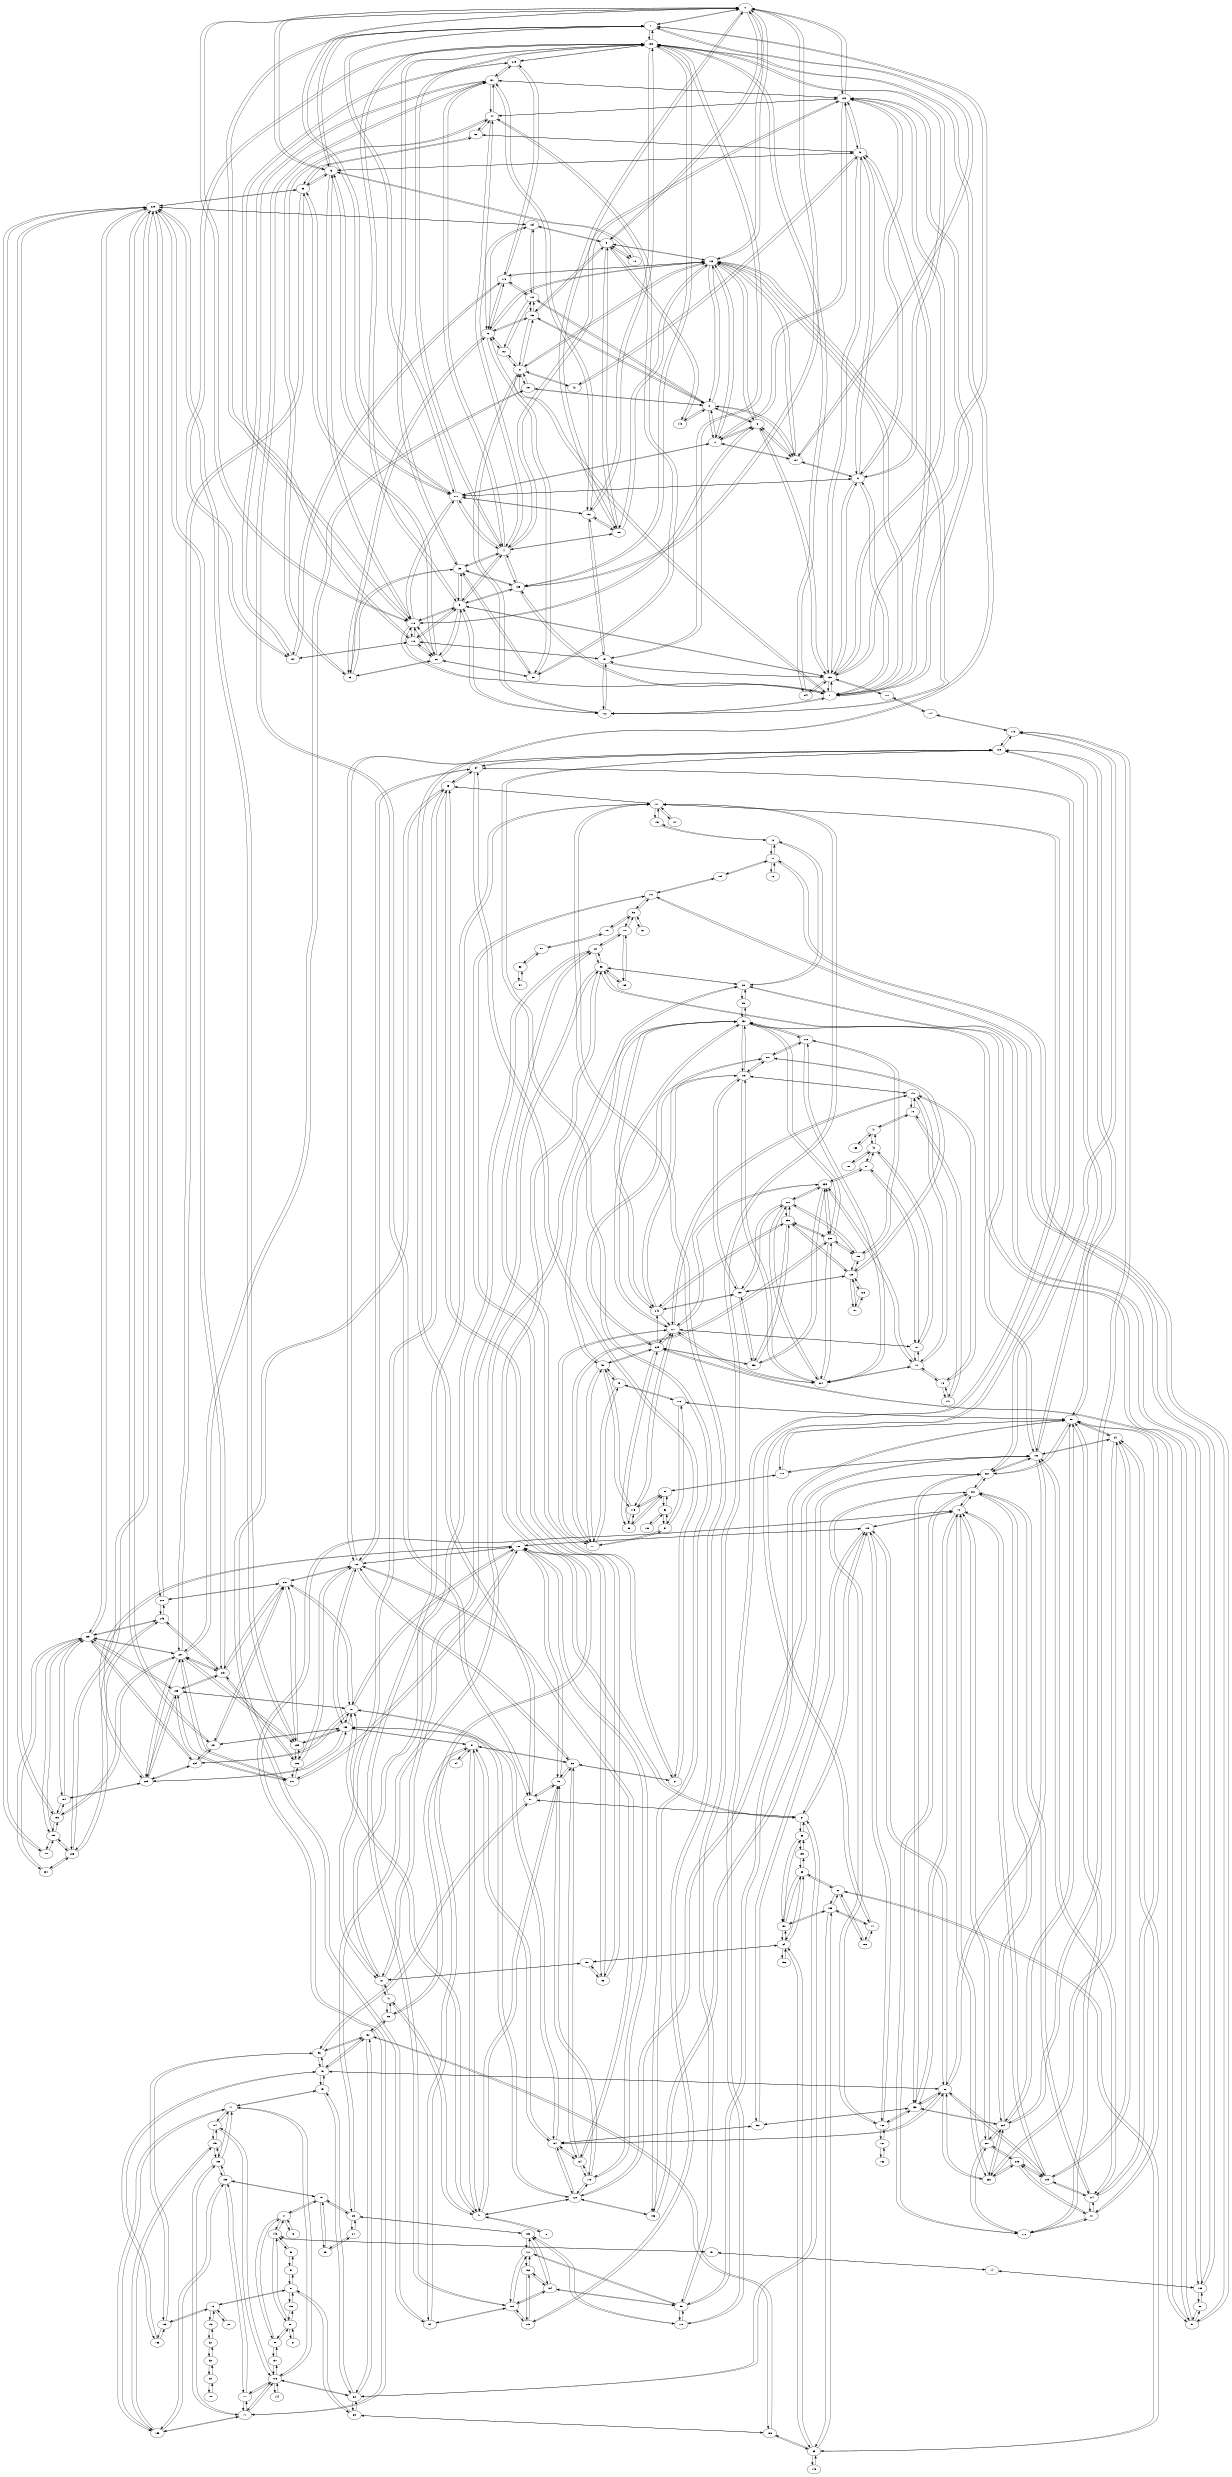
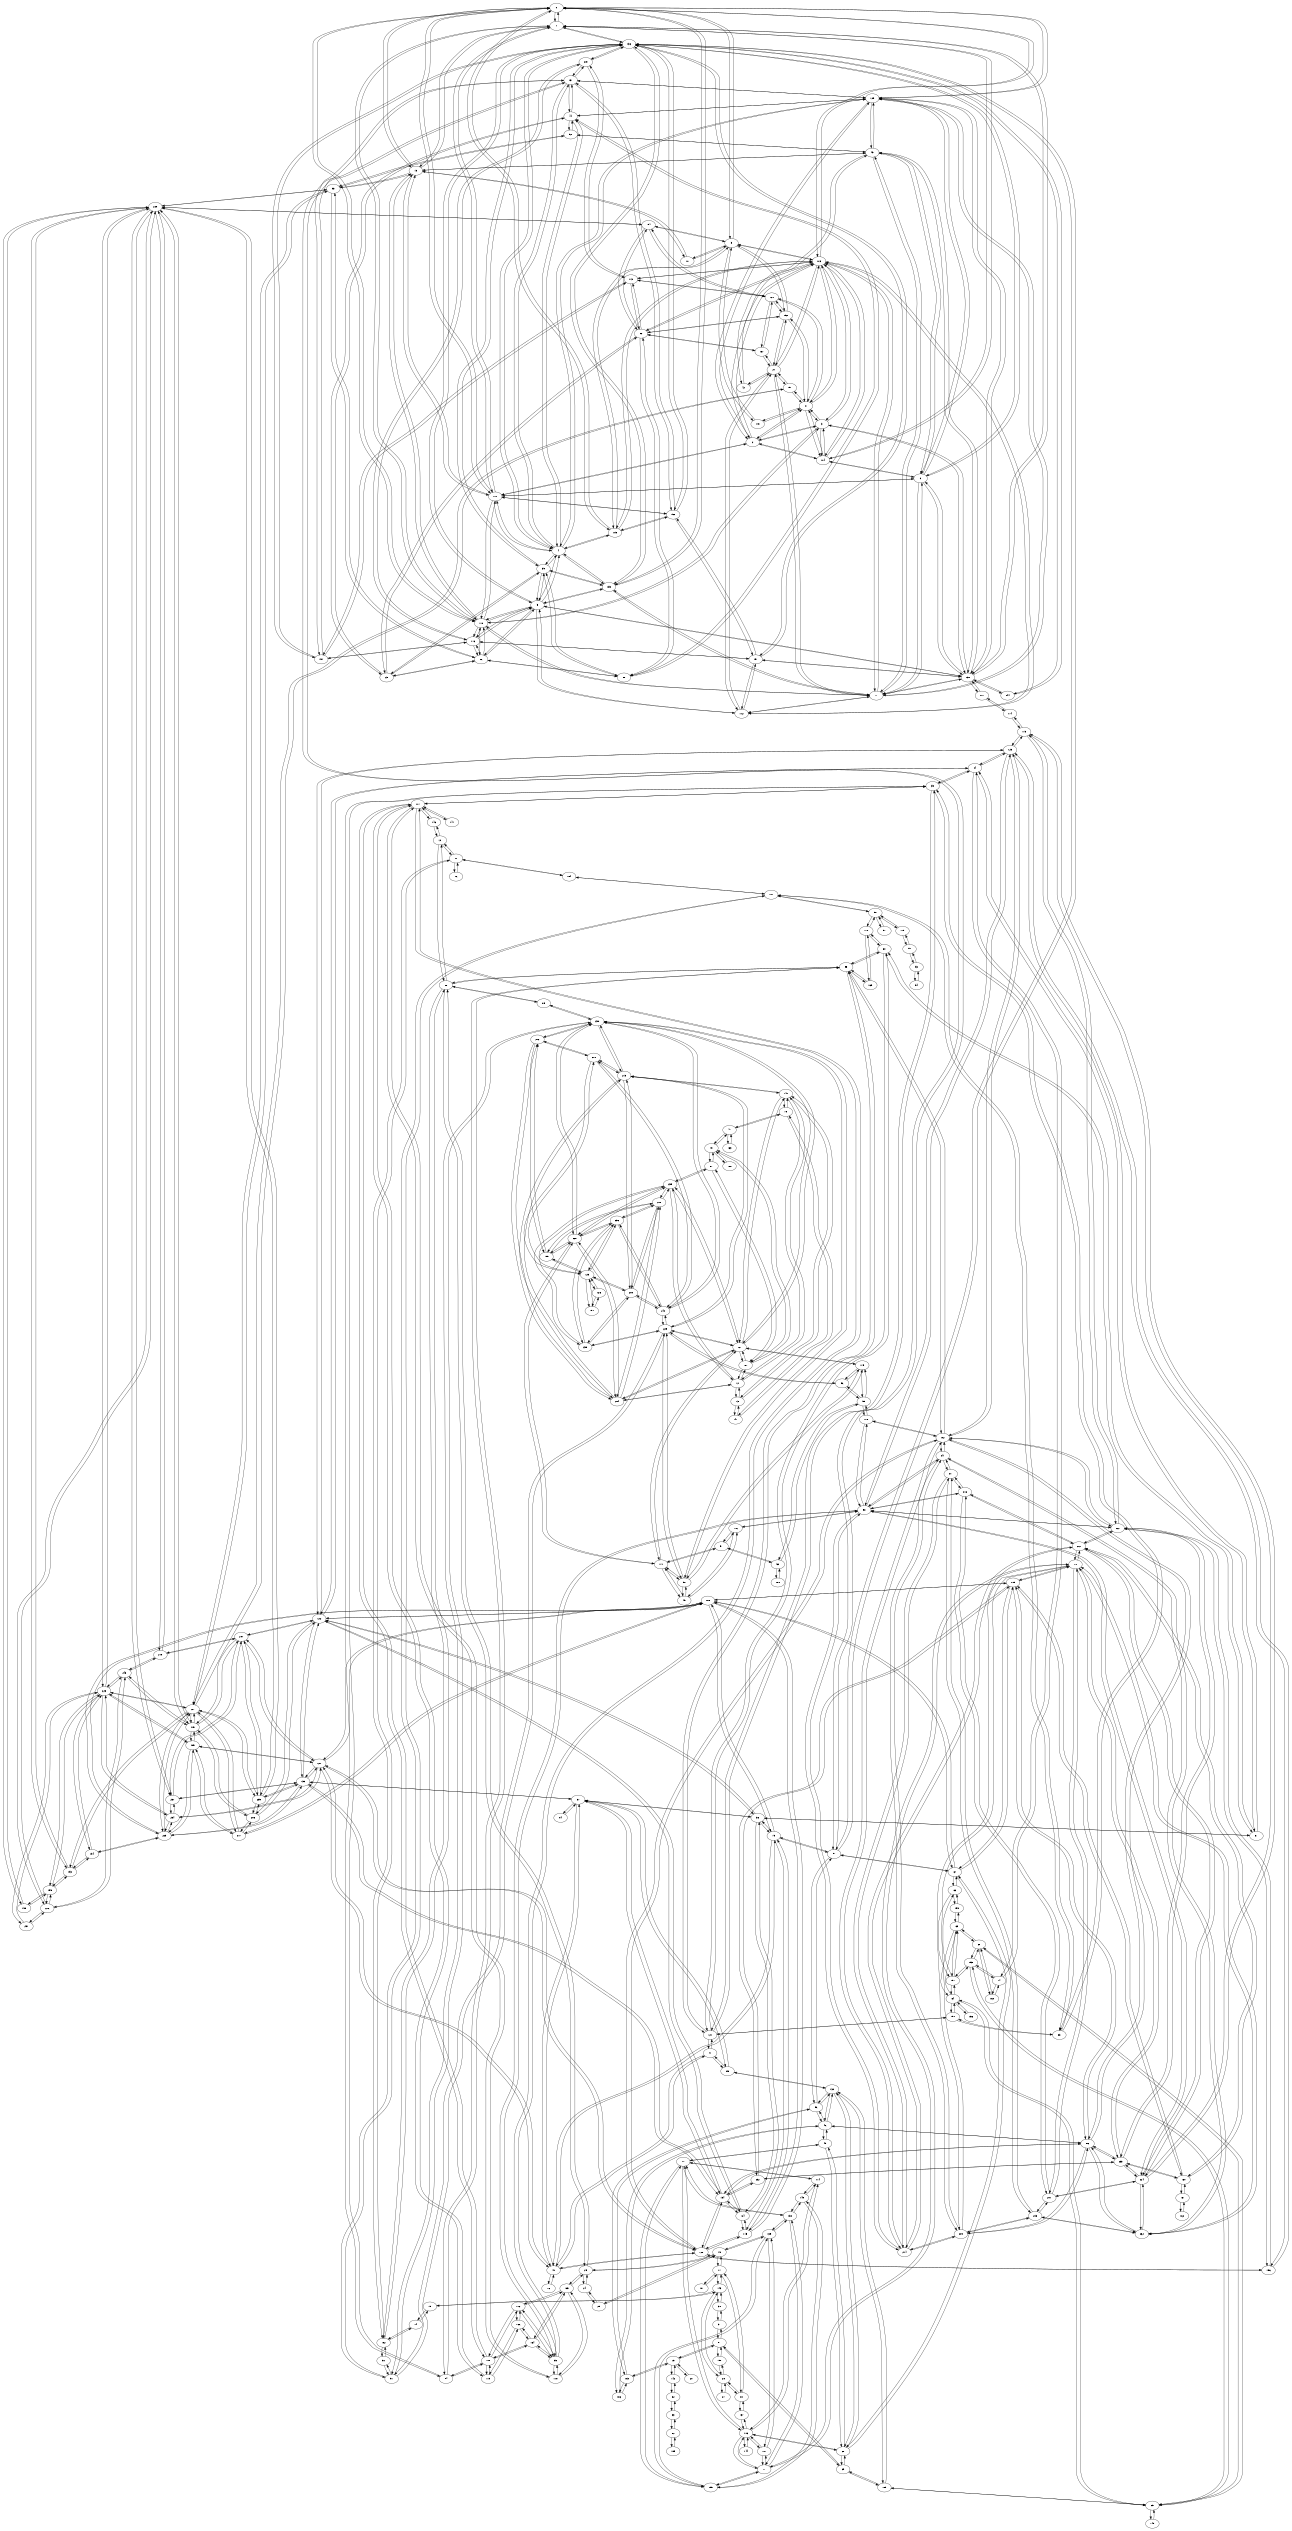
edge "240" -> "221": now "240" -> "229"
